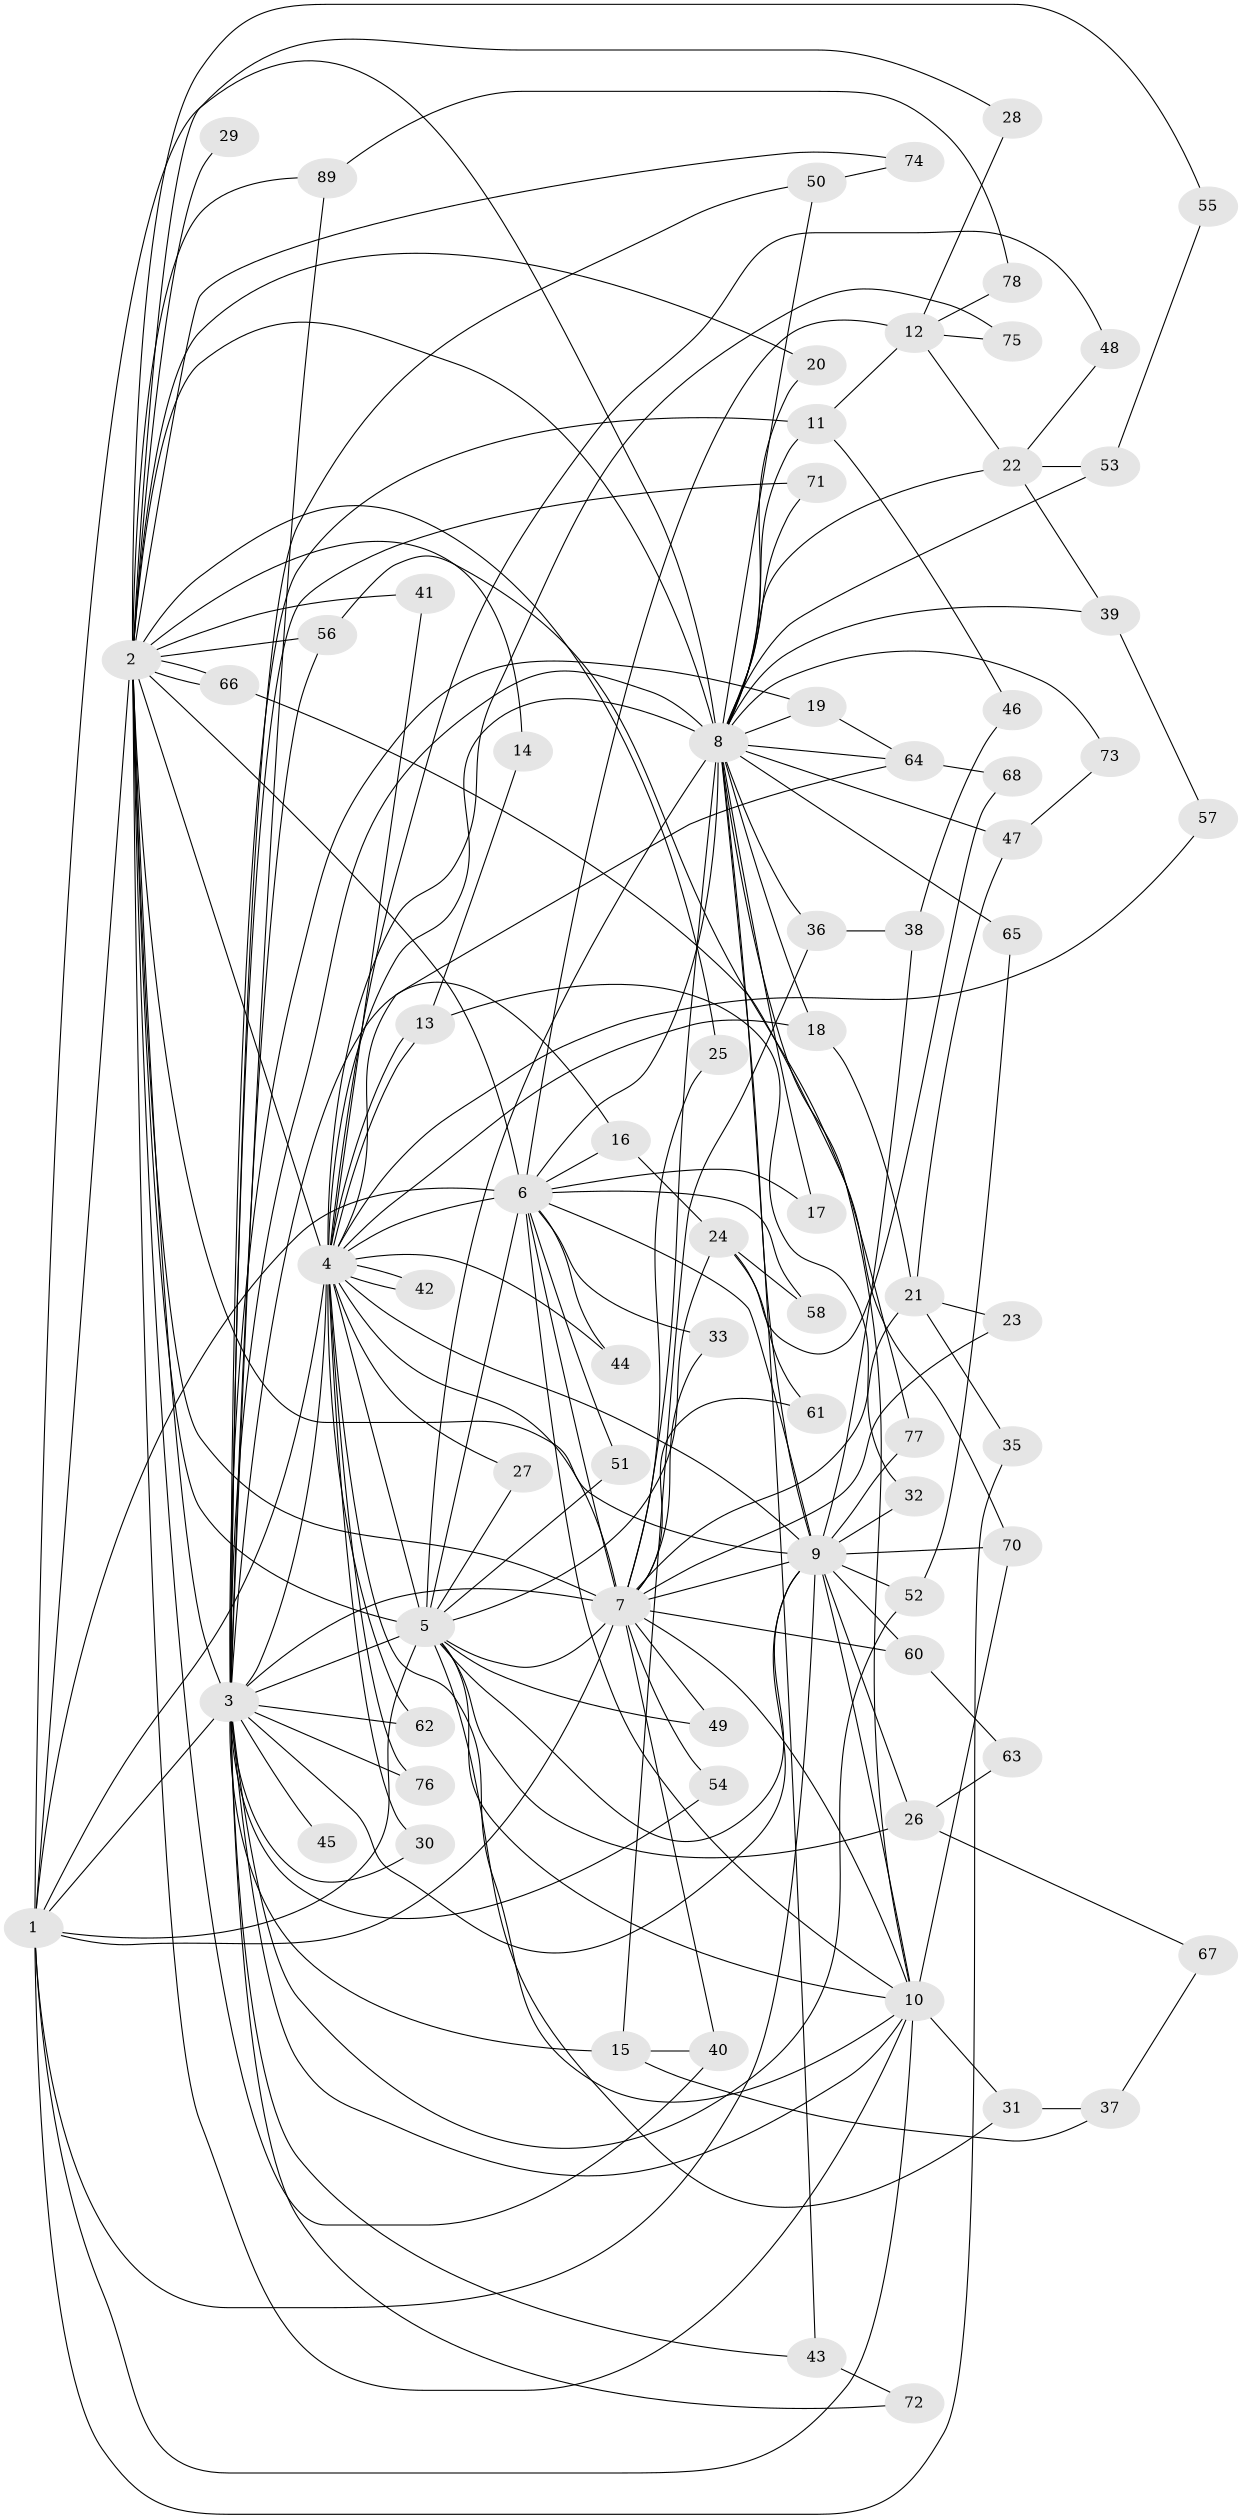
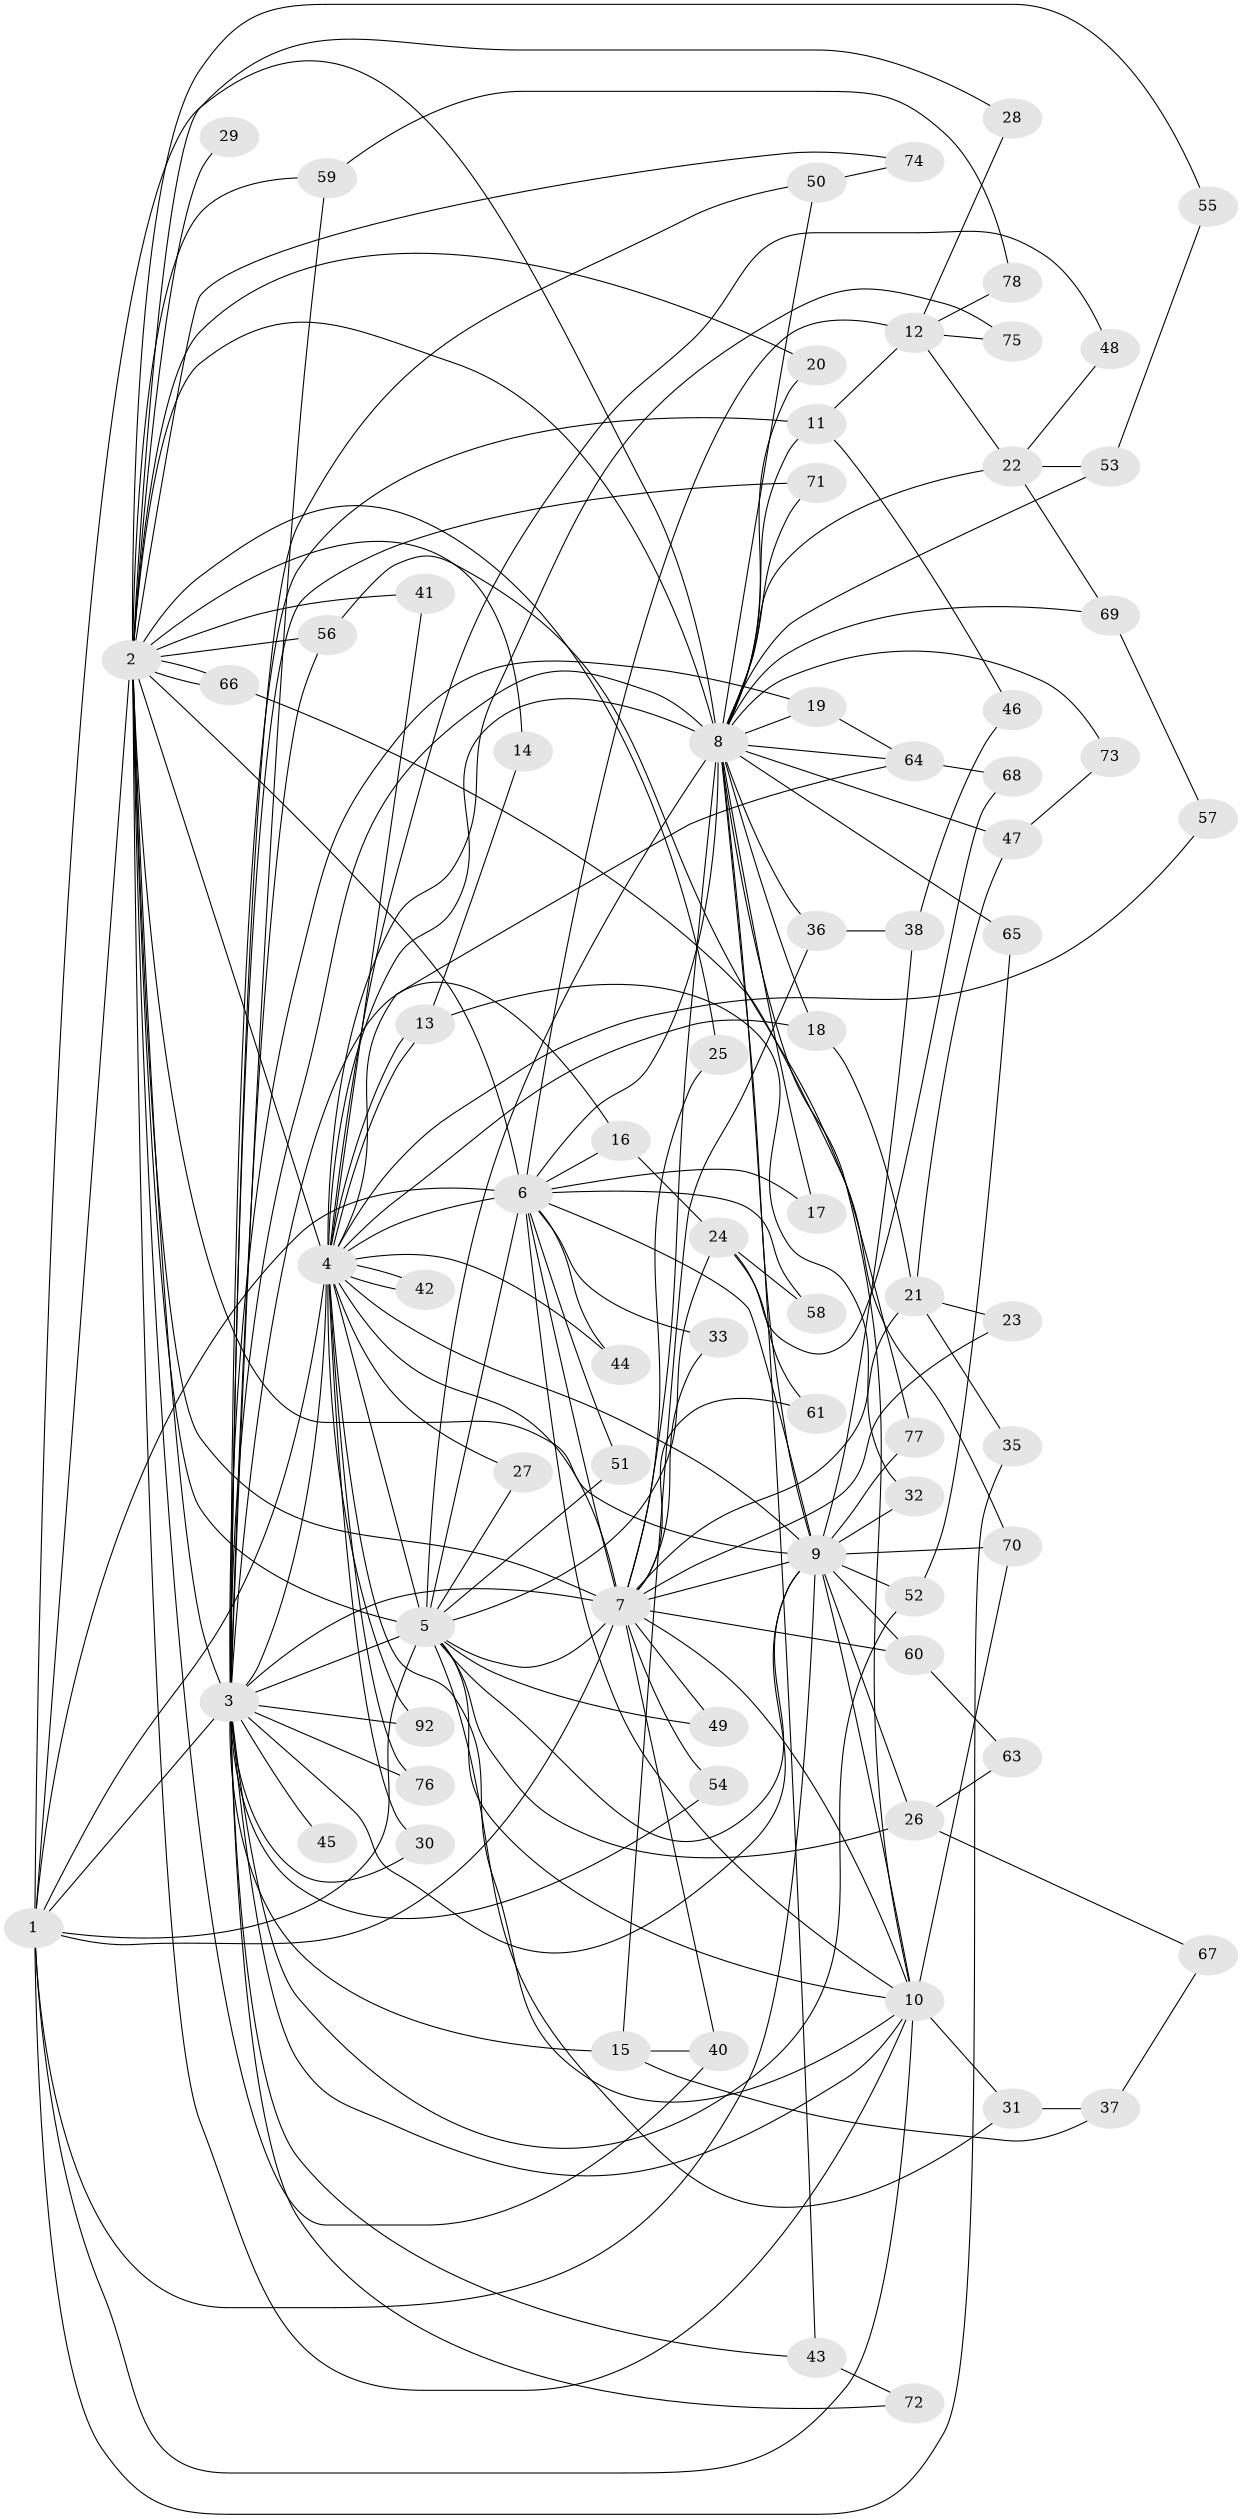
node "89": label "89" -> "59"
node "39": label "39" -> "69"
node "62": label "62" -> "92"
